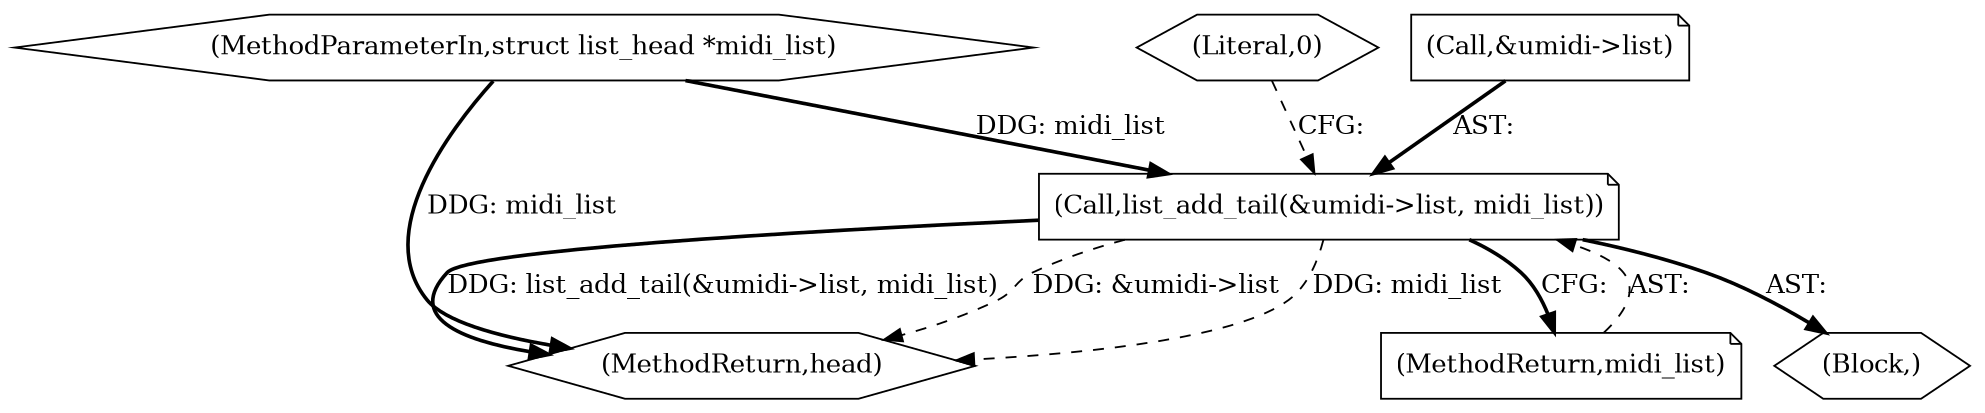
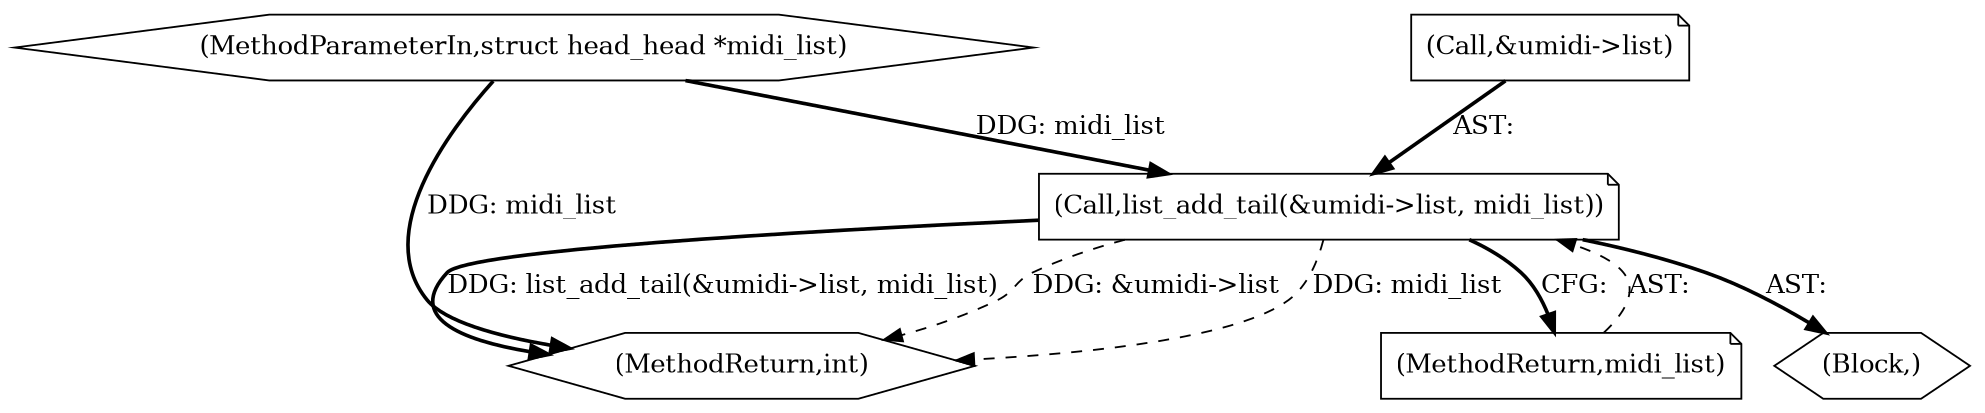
node "(MethodParameterIn,struct list_head *midi_list)": label "(MethodParameterIn,struct list_head *midi_list)" -> "(MethodParameterIn,struct head_head *midi_list)"
node "(Literal,0)": removed
node "(MethodReturn,head)": label "(MethodReturn,head)" -> "(MethodReturn,int)"
